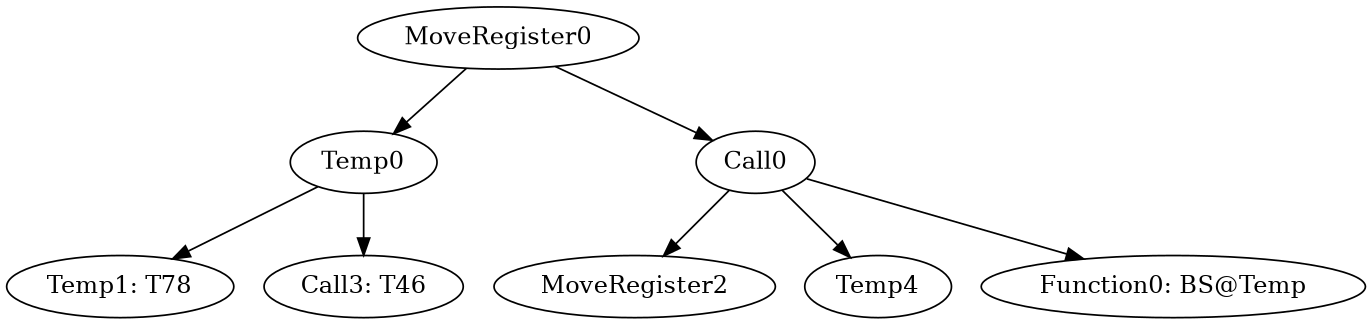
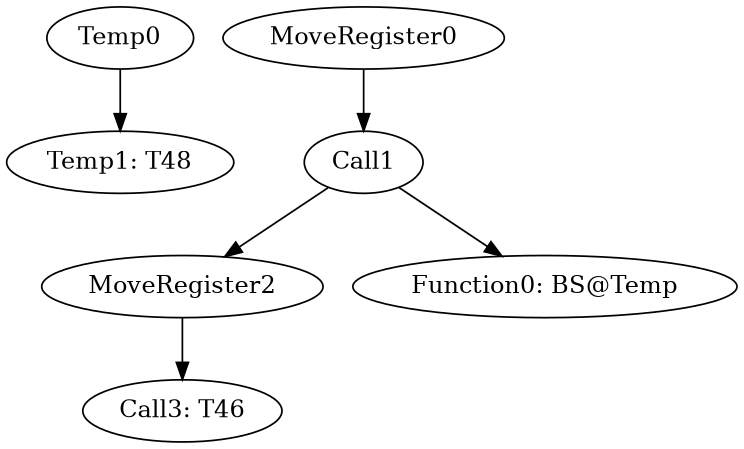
edge "MoveRegister0" -> "Temp0": removed
node "Call0": label "Call0" -> "Call1"
edge "Temp0" -> "Call3: T46": now "MoveRegister2" -> "Call3: T46"
node "Temp1: T78": label "Temp1: T78" -> "Temp1: T48"
node "Temp4": removed
